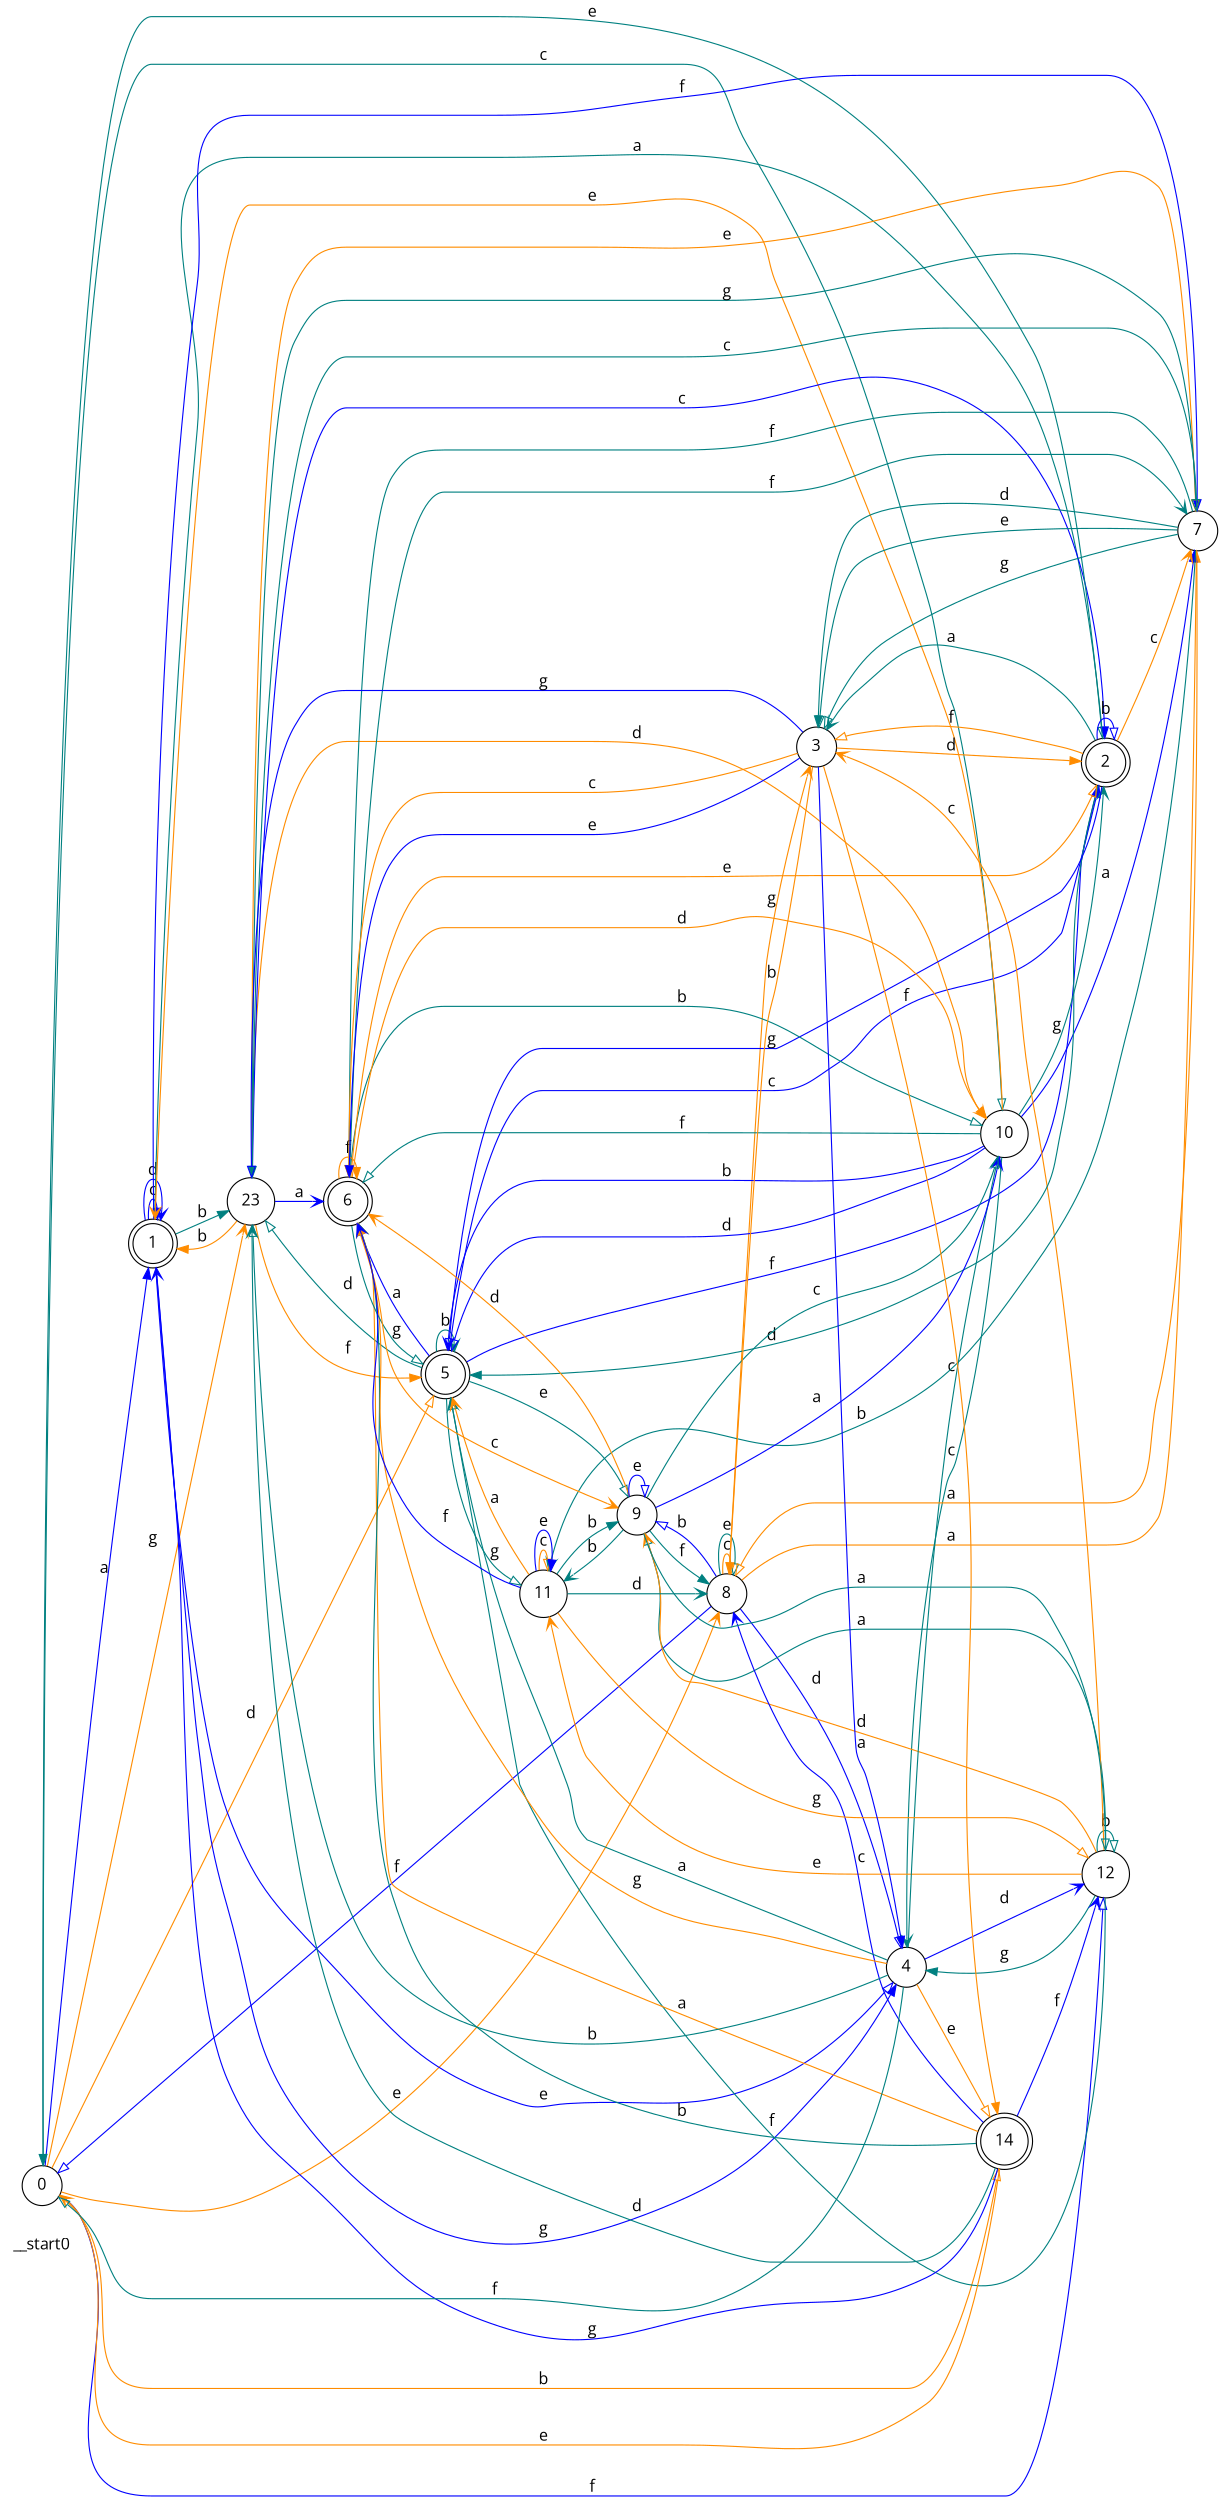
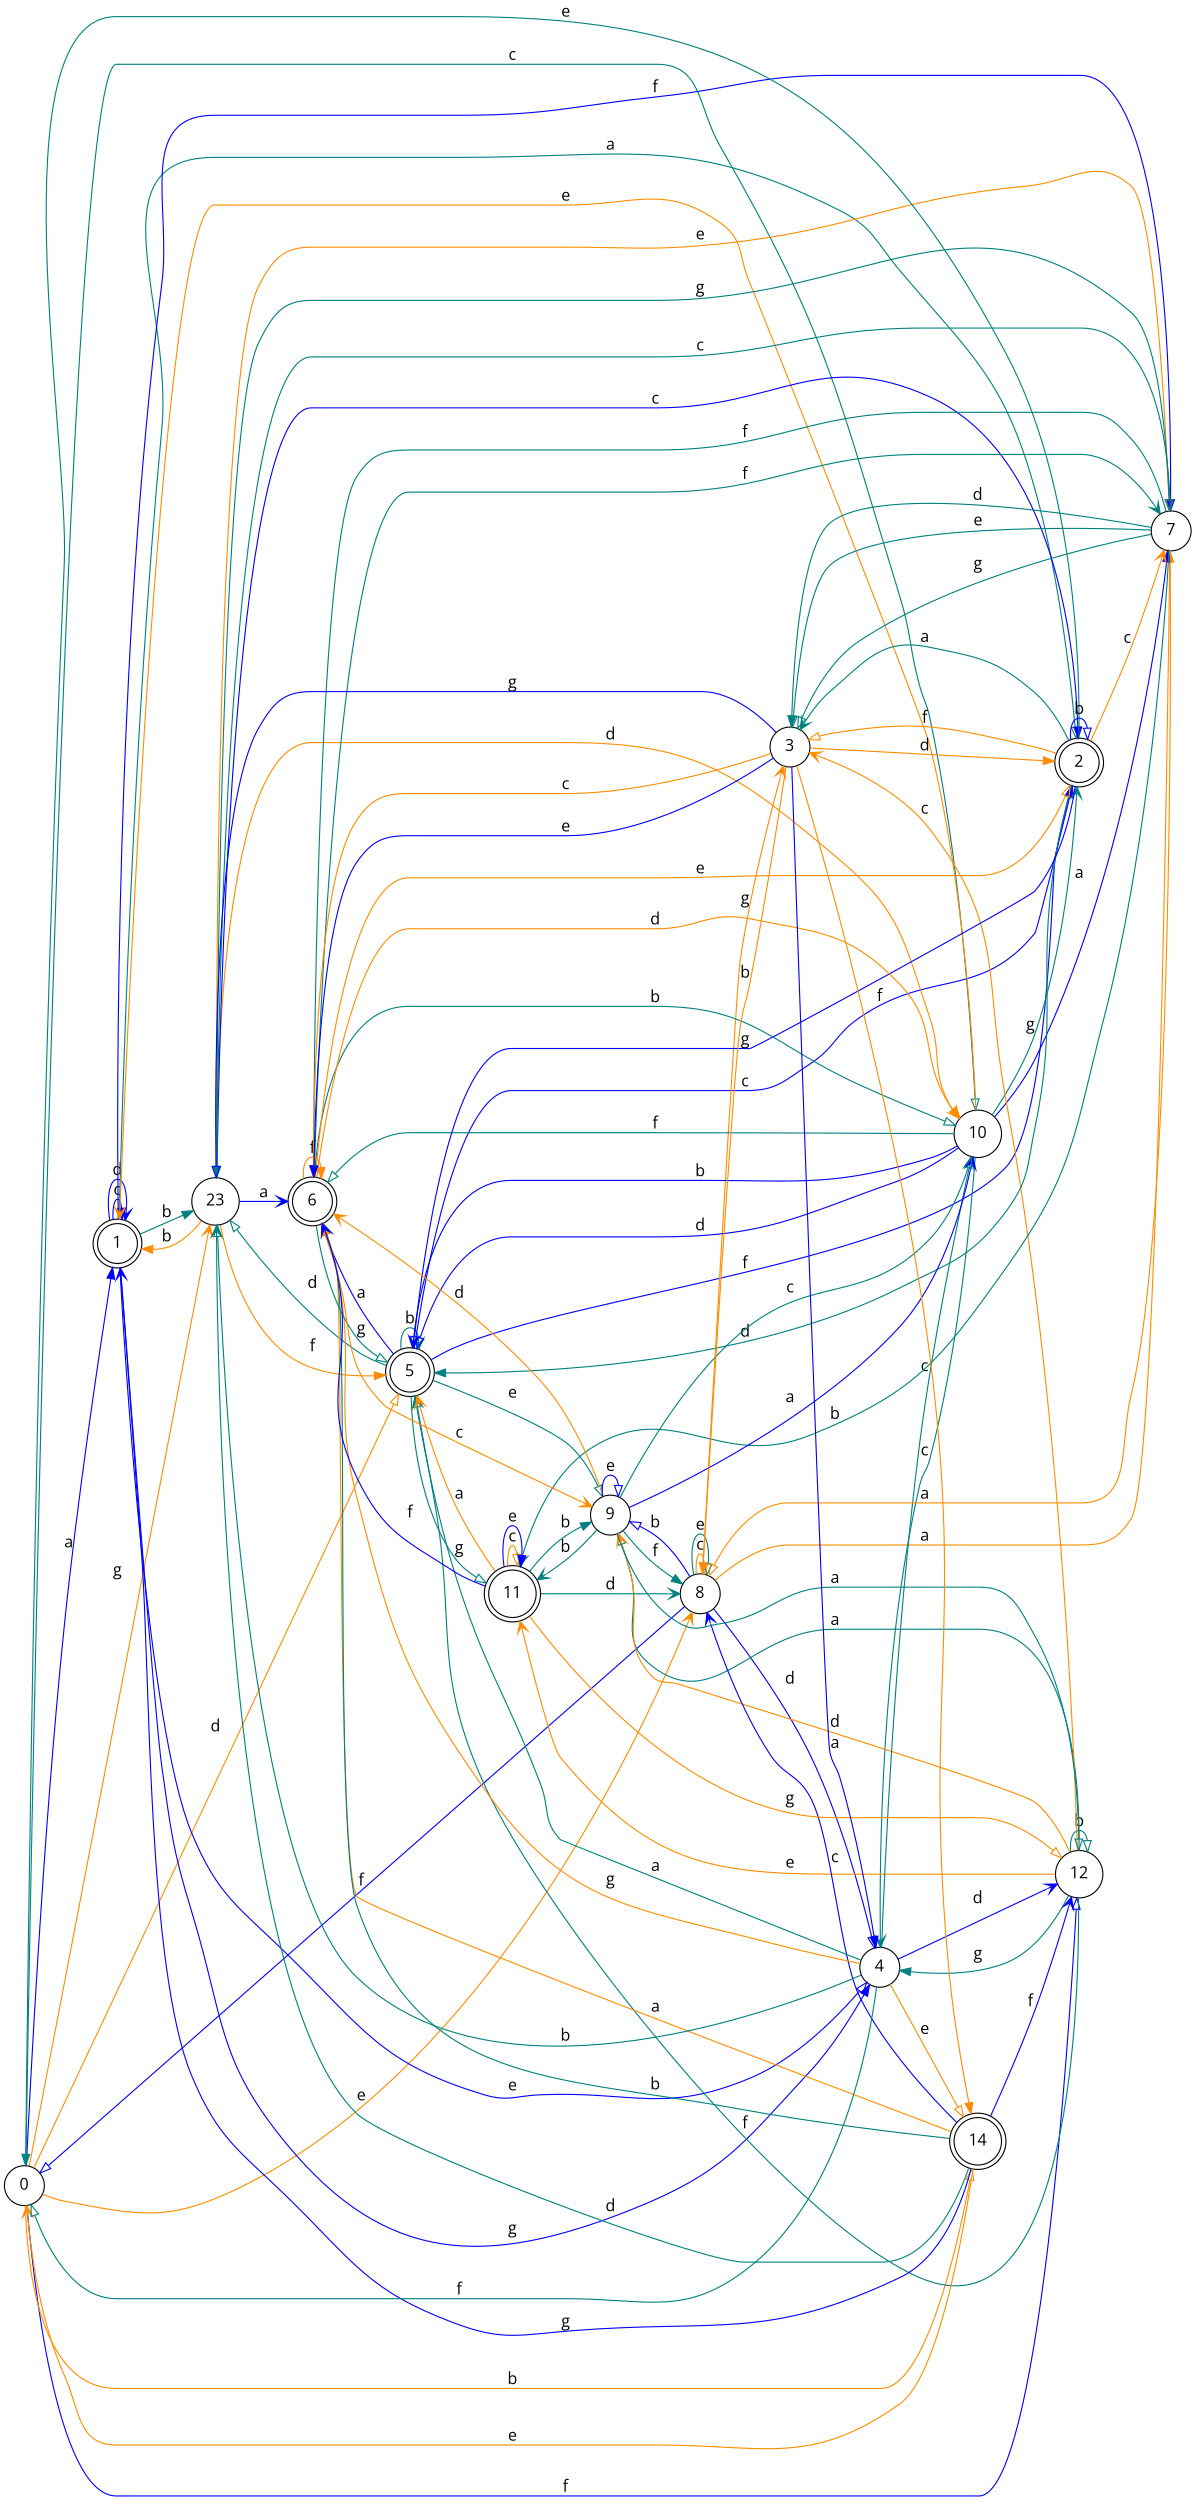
node "11": shape circle -> doublecircle
node "__start0": removed
